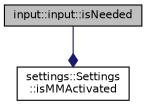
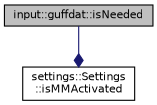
node "input::input::isNeeded": label "input::input::isNeeded" -> "input::guffdat::isNeeded"
